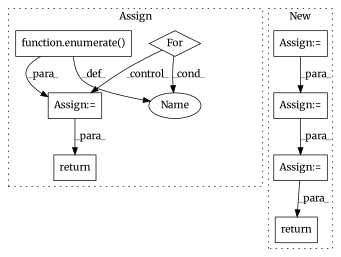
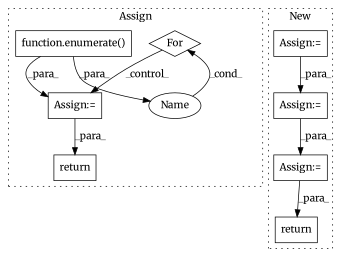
edge "For" -> "Name": reversed
edge "function.enumerate()" -> "Name": label "_def_" -> "_para_"
